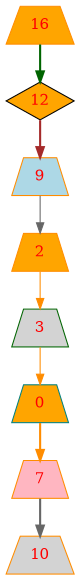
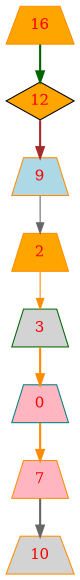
edge "3" -> "0": style solid -> bold
node "0": fillcolor orange -> lightpink
